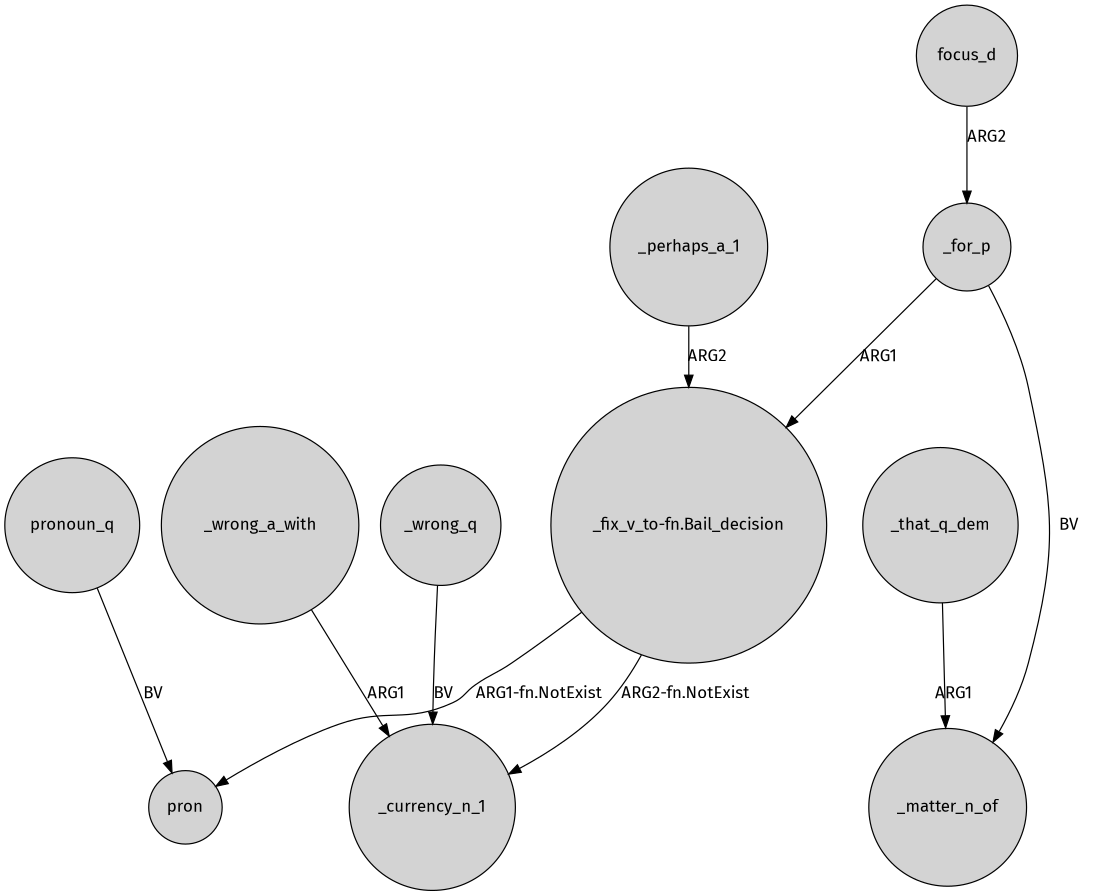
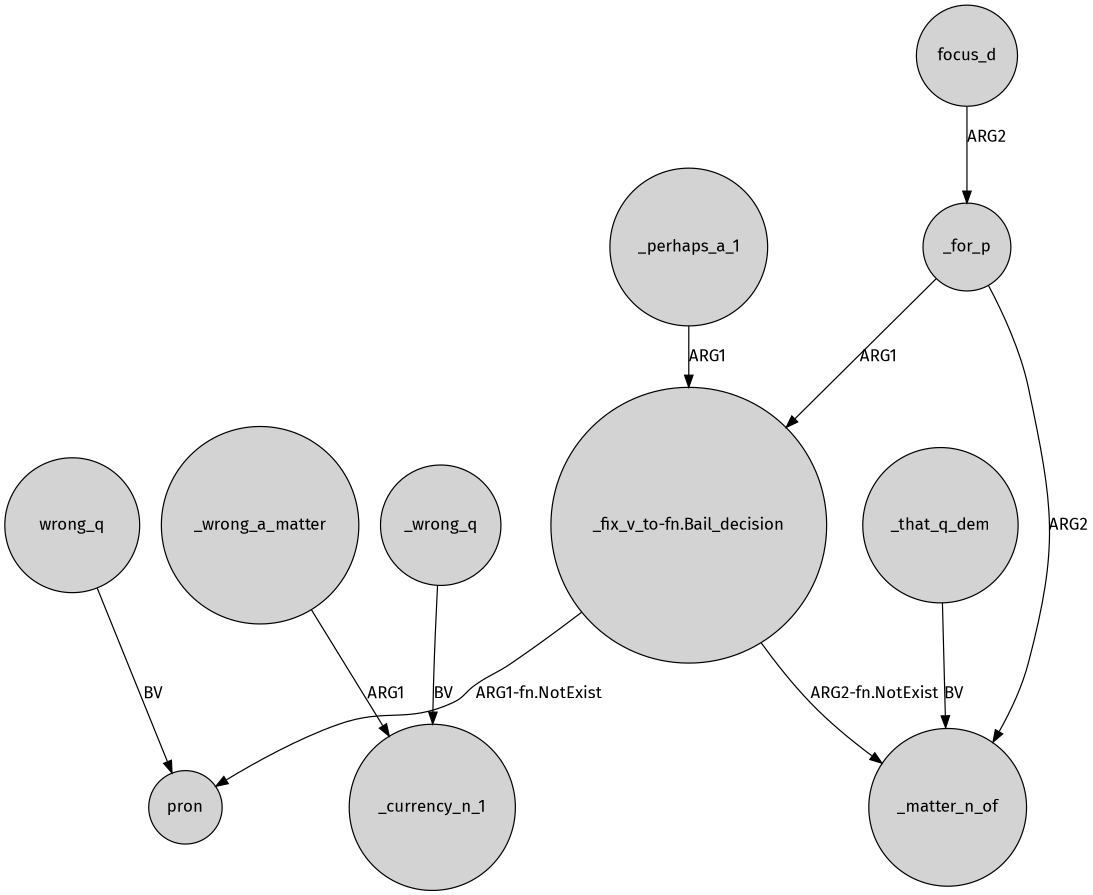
edge "_perhaps_a_1" -> "_fix_v_to-fn.Bail_decision": label "ARG2" -> "ARG1"
node "pronoun_q": label "pronoun_q" -> "wrong_q"
node "_wrong_a_with": label "_wrong_a_with" -> "_wrong_a_matter"
edge "_for_p" -> "_matter_n_of": label "BV" -> "ARG2"
edge "_that_q_dem" -> "_matter_n_of": label "ARG1" -> "BV"
edge "_fix_v_to-fn.Bail_decision" -> "_currency_n_1": now "_fix_v_to-fn.Bail_decision" -> "_matter_n_of"
